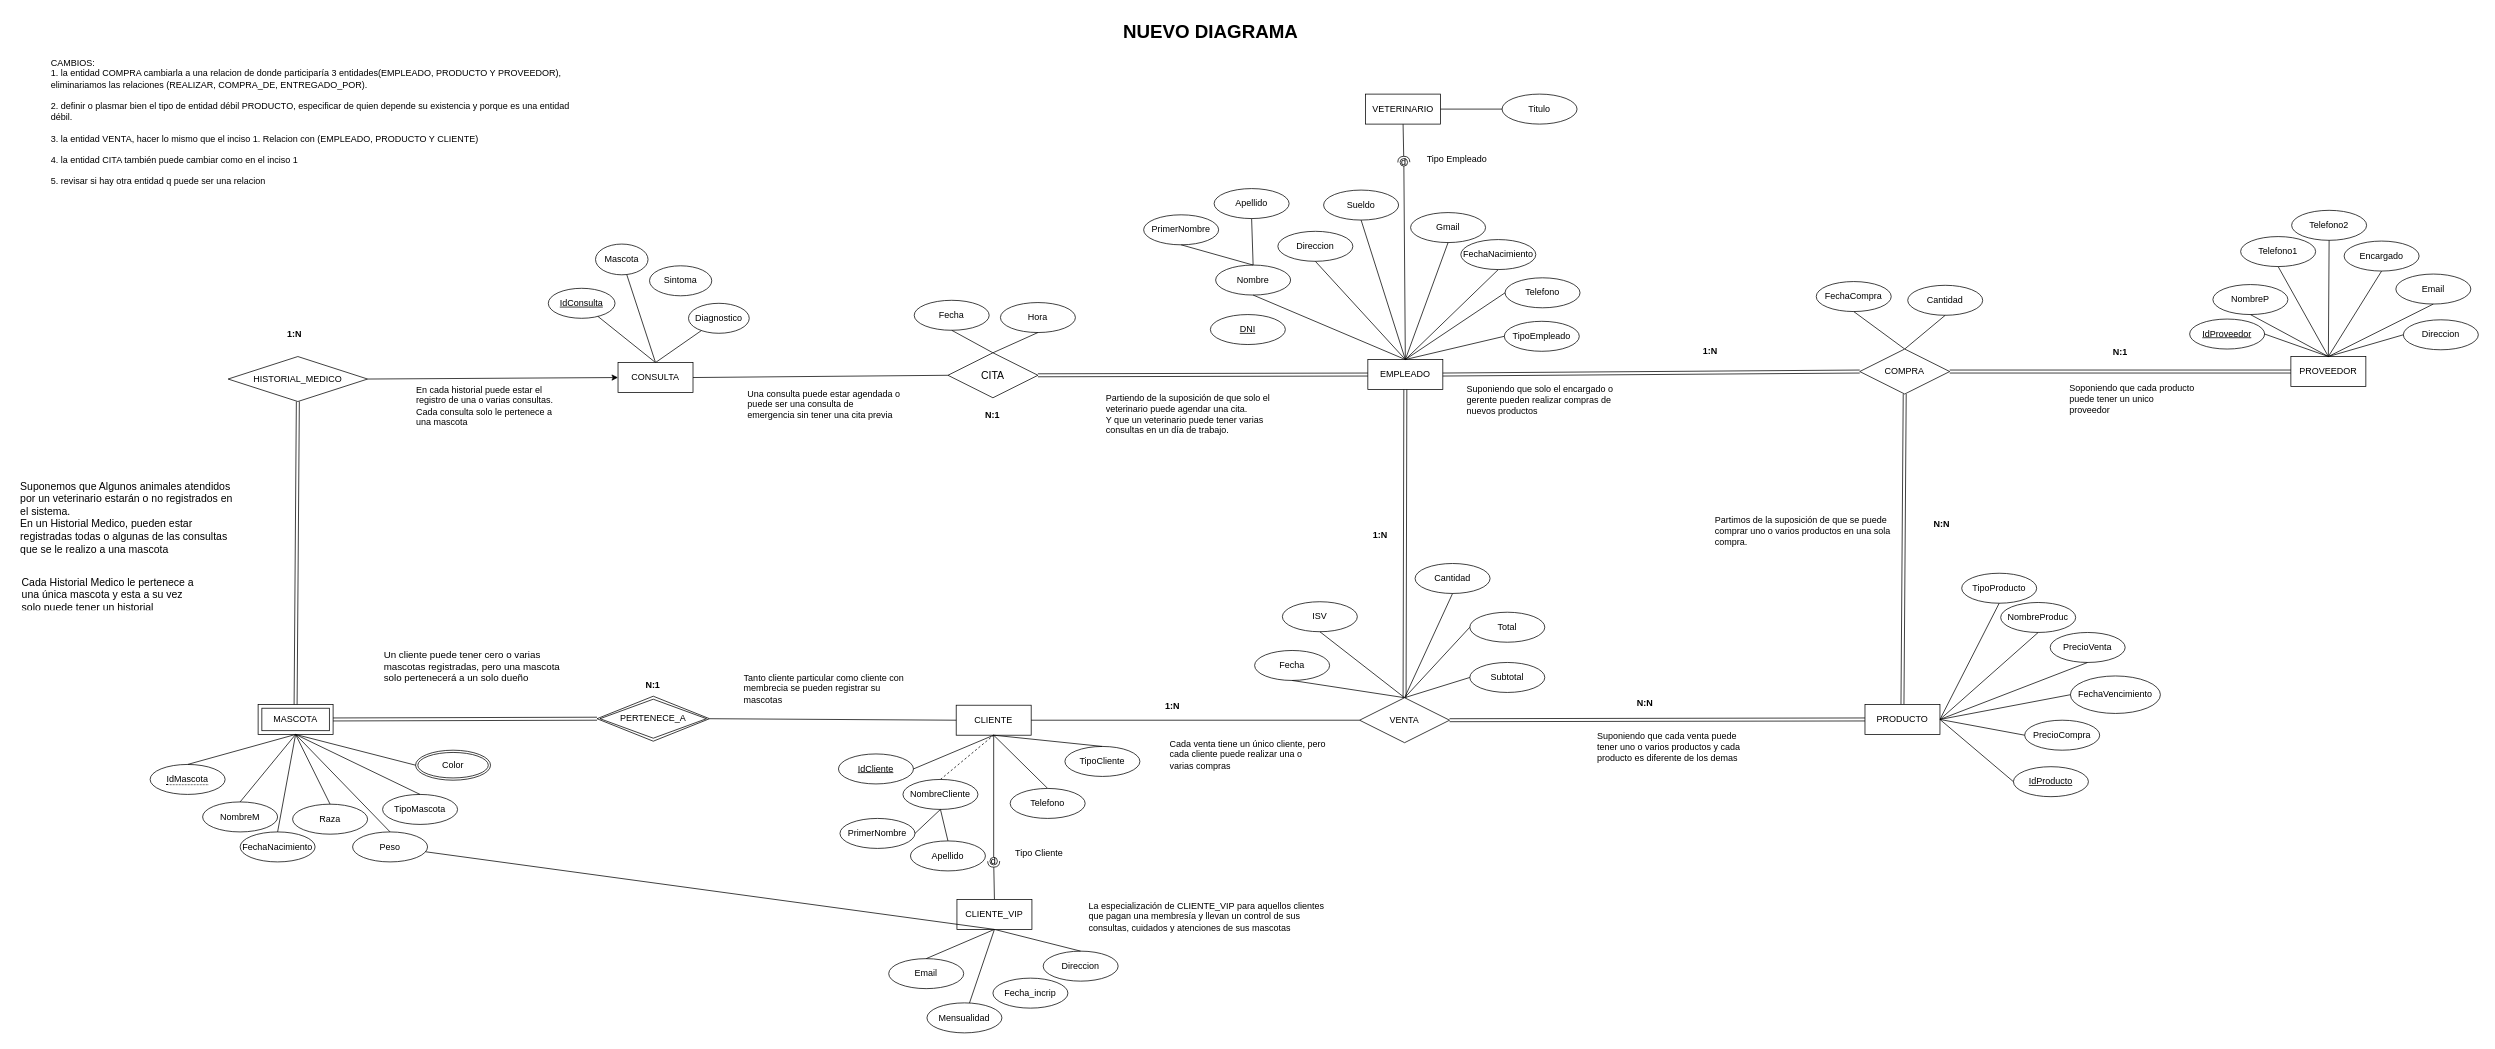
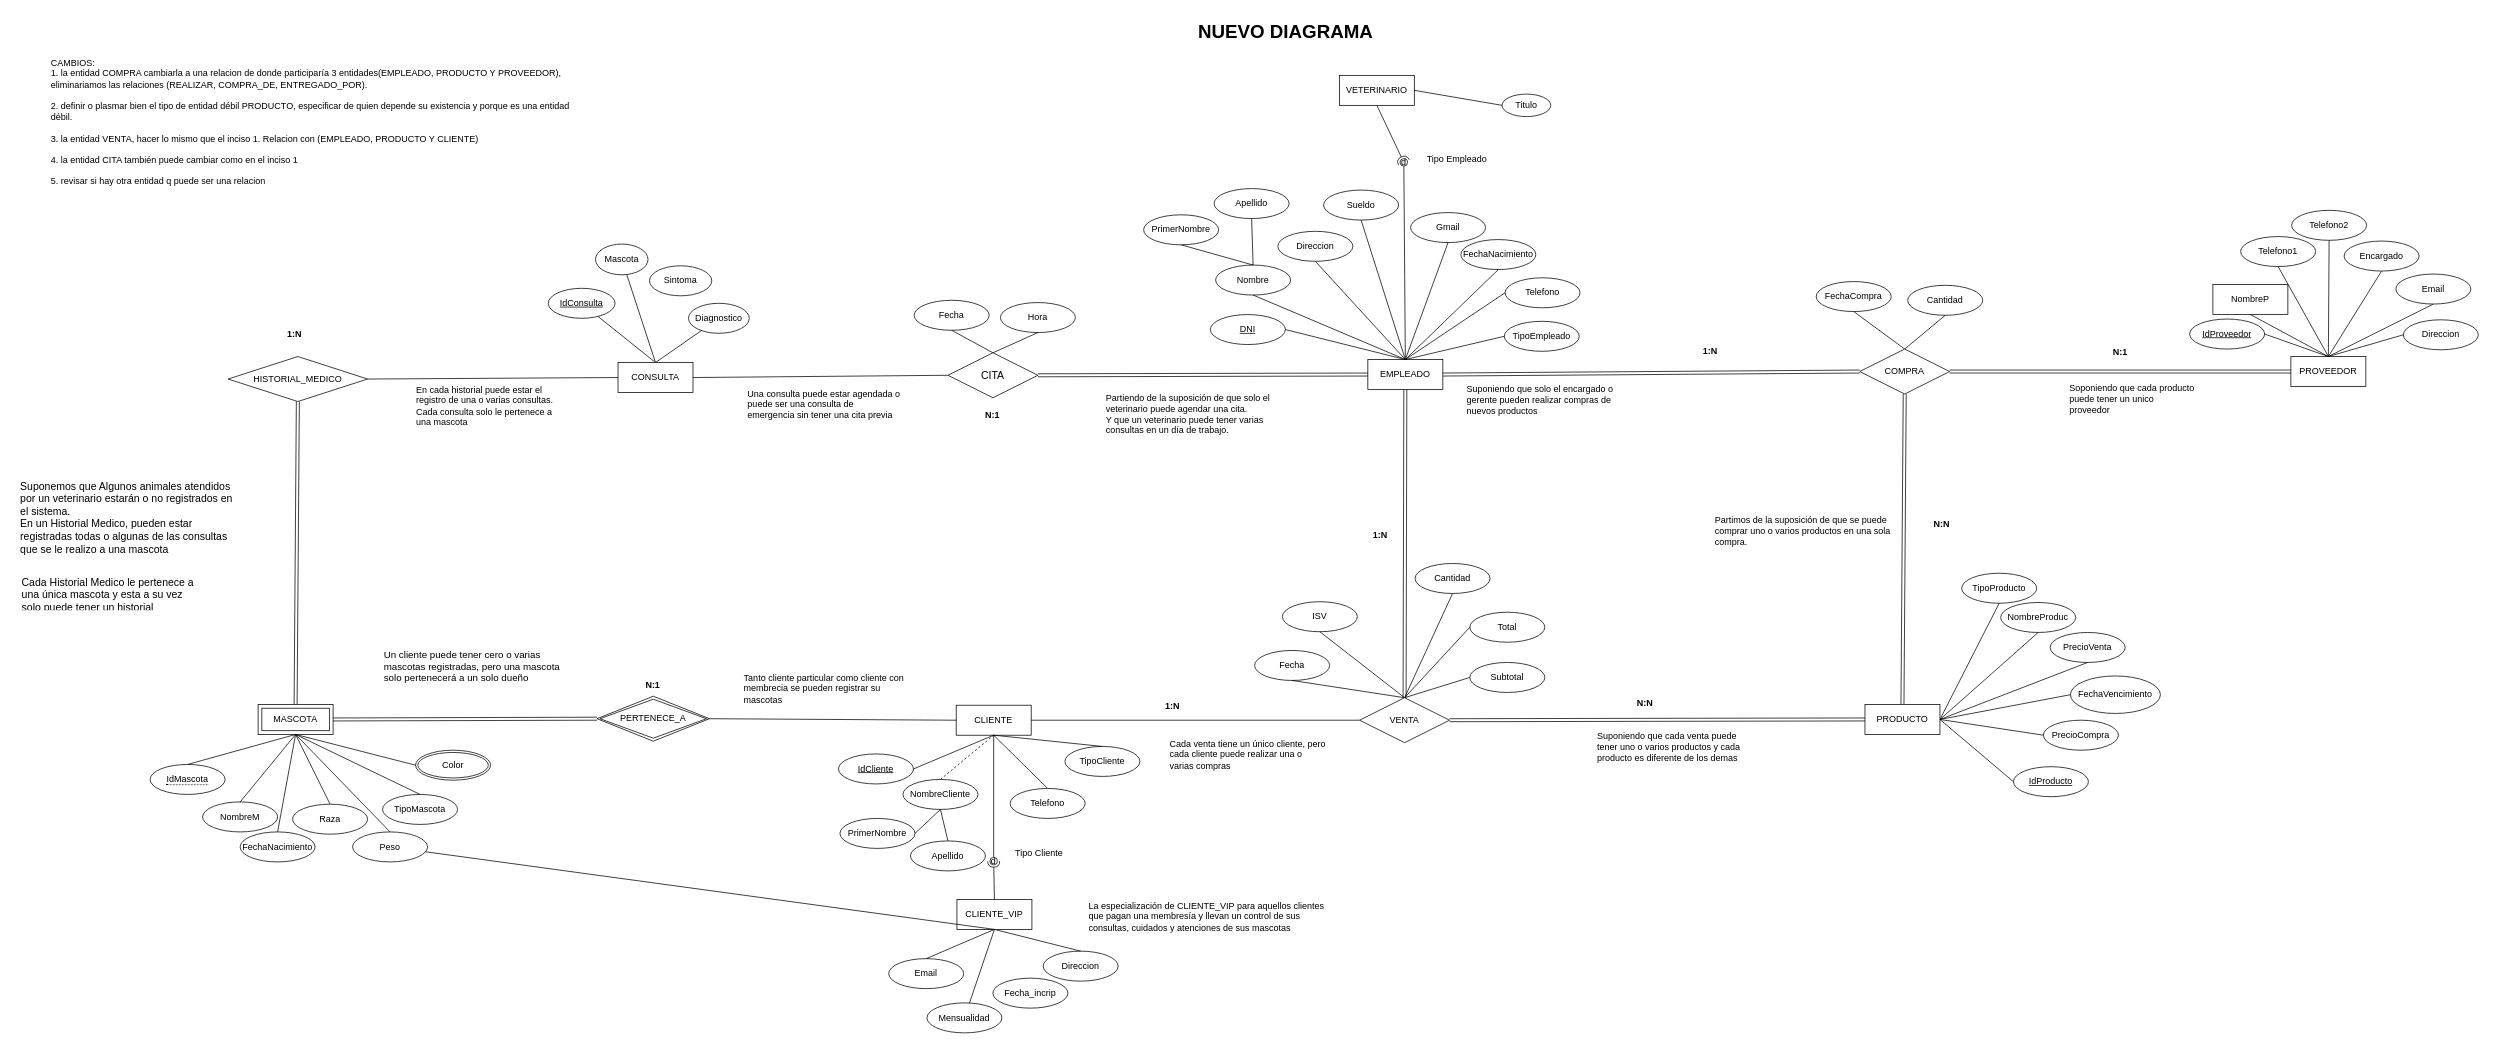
node "NUEVO DIAGRAMA": moved (1227, 41) -> (1302, 41)
node "VETERINARIO": moved (1403, 109) -> (1377, 90)
node "Titulo": size 75x30 -> 49x23
node "NombreP": shape ellipse -> rectangle
edge "DNI" -- "EMPLEADO": added
edge "HISTORIAL_MEDICO" -> "CONSULTA": arrowhead classic -> none
node "PrecioCompra": moved (2062, 735) -> (2081, 735)
